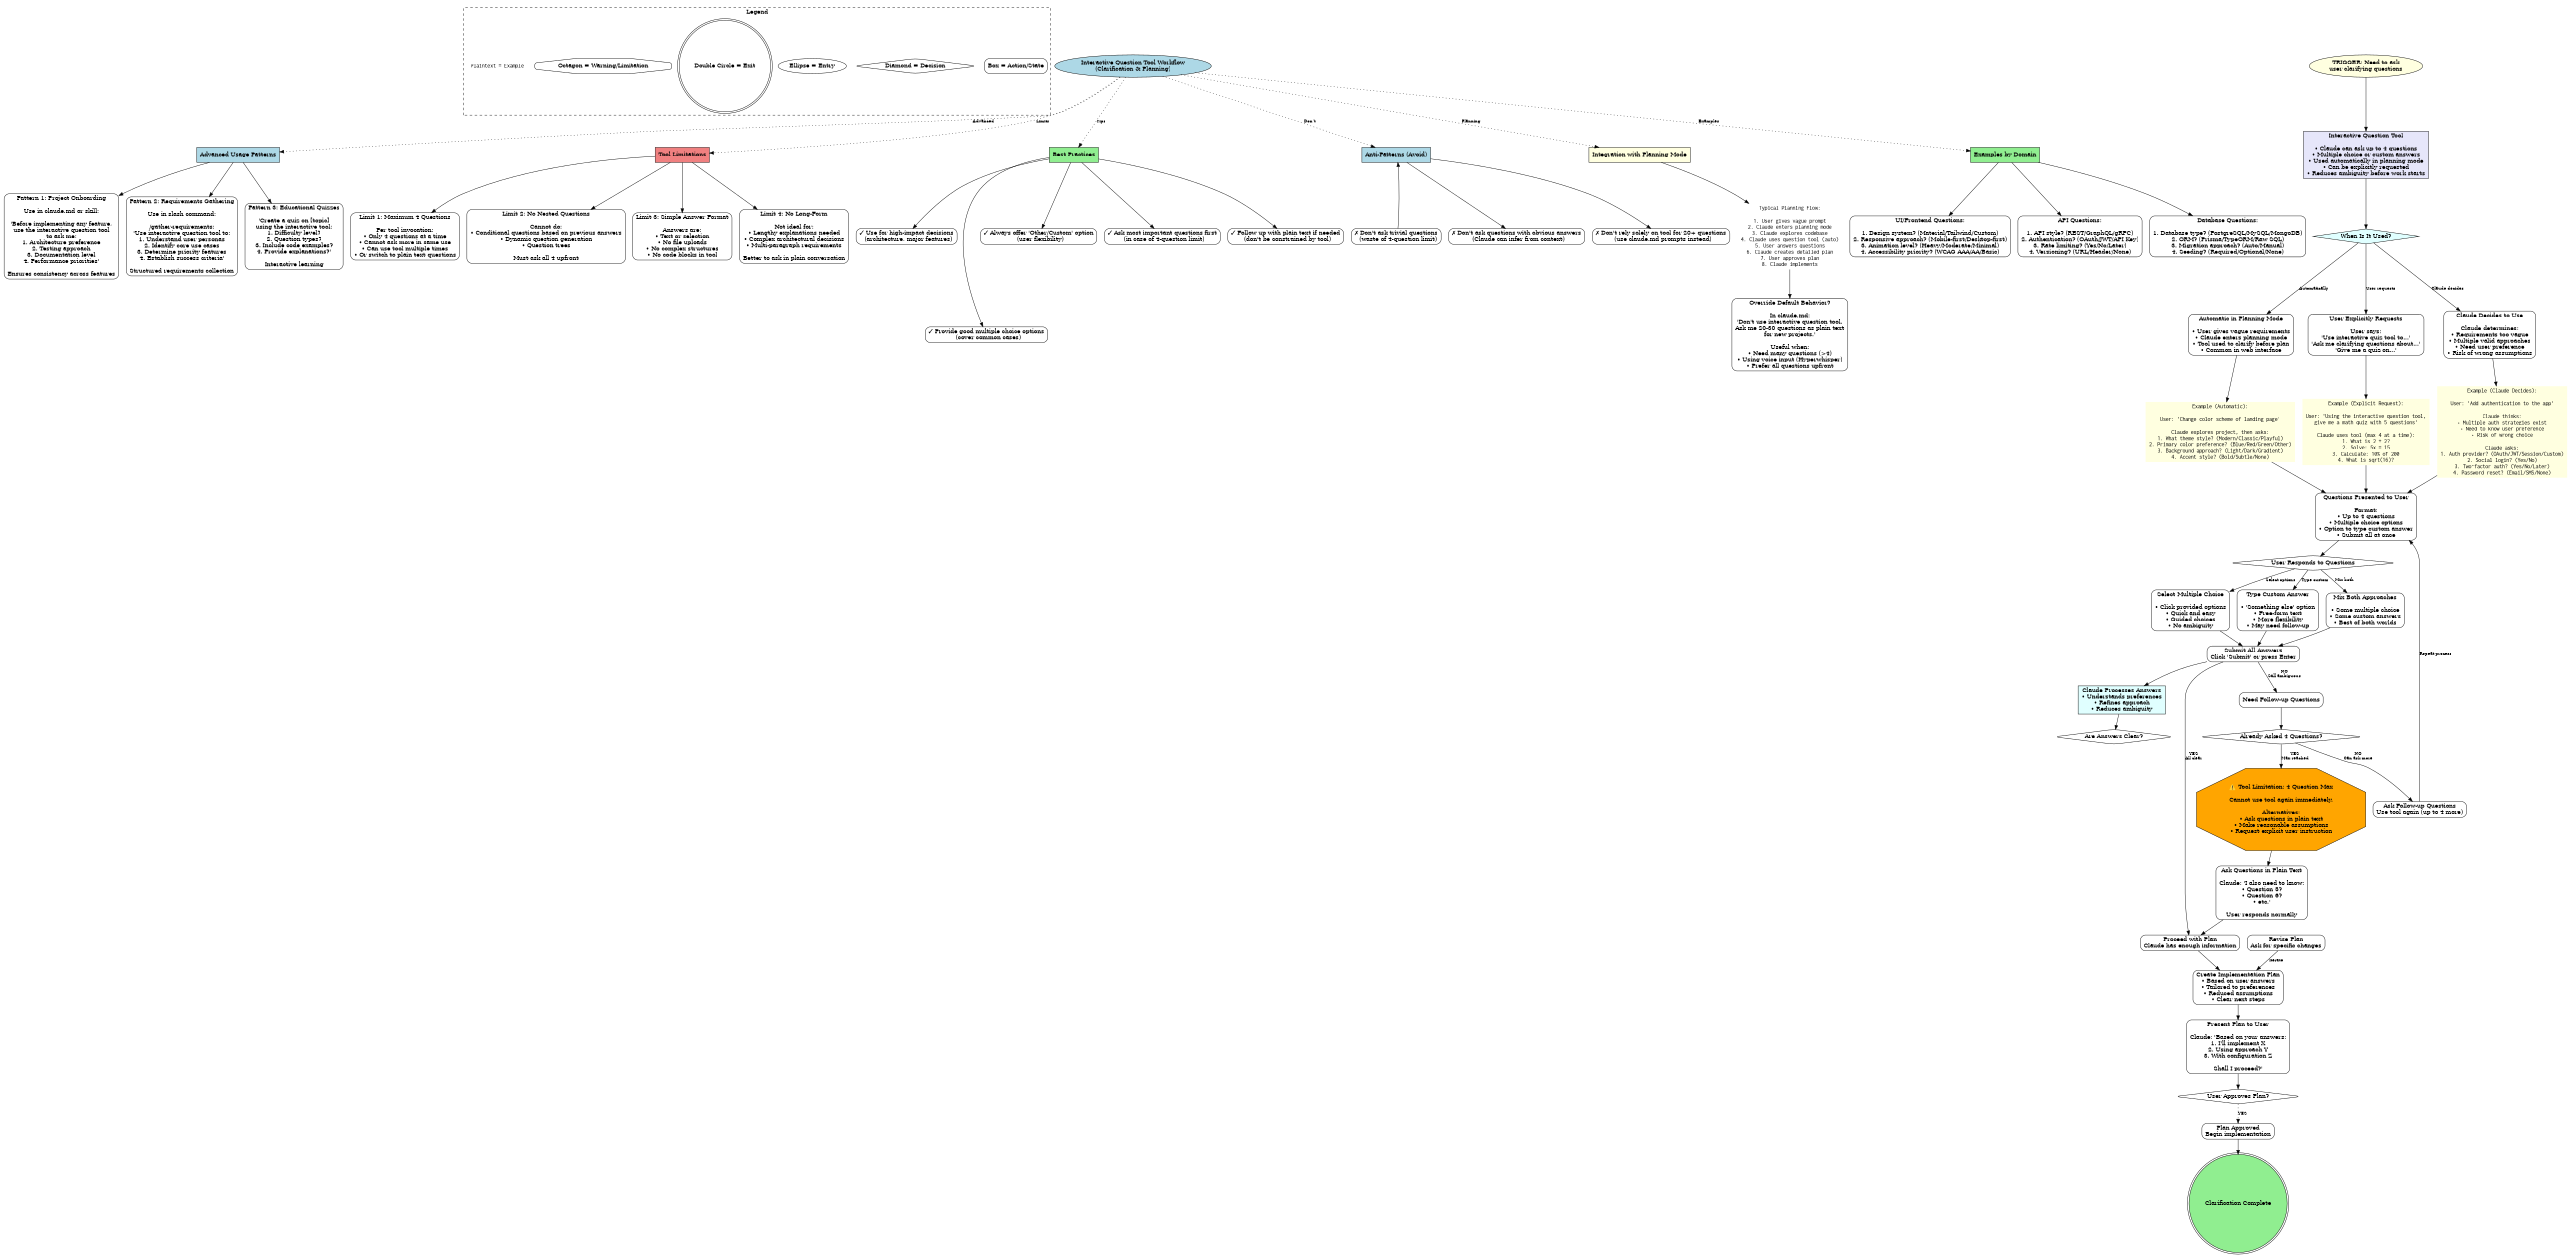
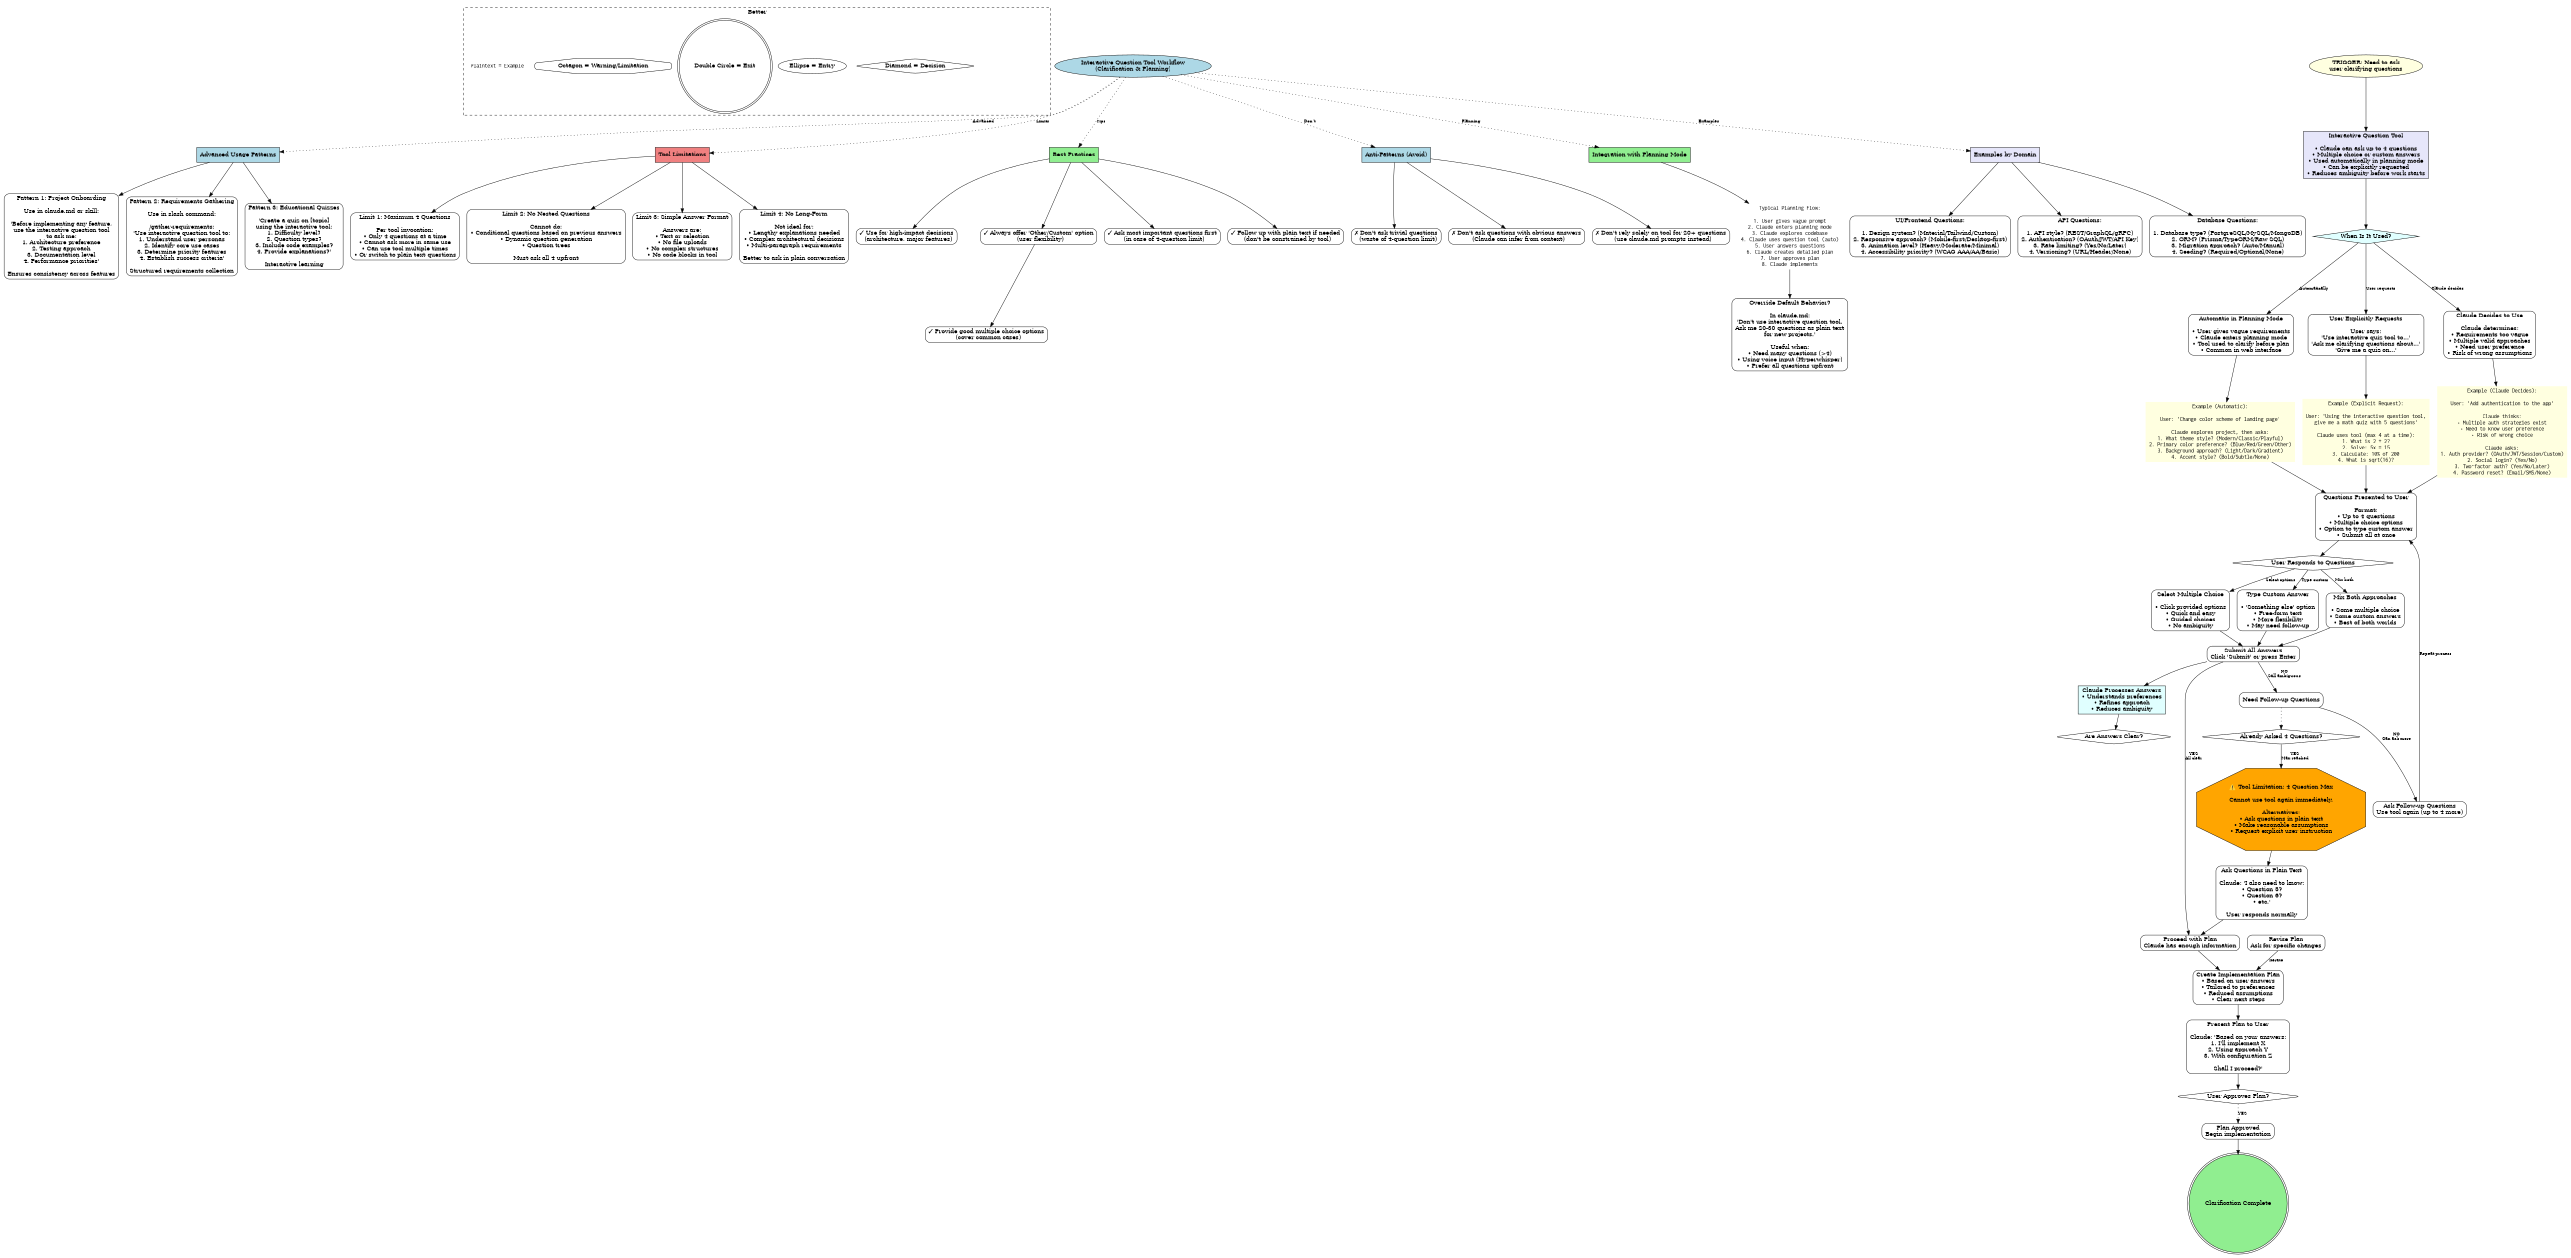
cluster "Legend": label "Legend" -> "Better"
node "Box = Action/State": removed
node "Integration with Planning Mode": fillcolor lightyellow -> lightgreen
node "Examples by Domain": fillcolor lightgreen -> lavender
edge "✗ Don't ask trivial questions (waste of 4-question limit)" -> "Anti-Patterns (Avoid)": reversed
edge "Best Practices" -> "✓ Provide good multiple choice options (cover common cases)": now "✓ Always offer 'Other/Custom' option (user flexibility)" -> "✓ Provide good multiple choice options (cover common cases)"
edge "Need Follow-up Questions" -> "Already Asked 4 Questions?": style solid -> dotted
edge "Already Asked 4 Questions?" -> "Ask Follow-up Questions Use tool again (up to 4 more)": now "Need Follow-up Questions" -> "Ask Follow-up Questions Use tool again (up to 4 more)"
